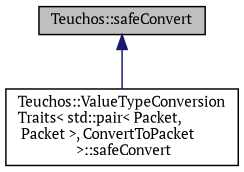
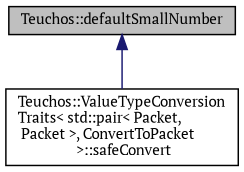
node "Teuchos::safeConvert": label "Teuchos::safeConvert" -> "Teuchos::defaultSmallNumber"
